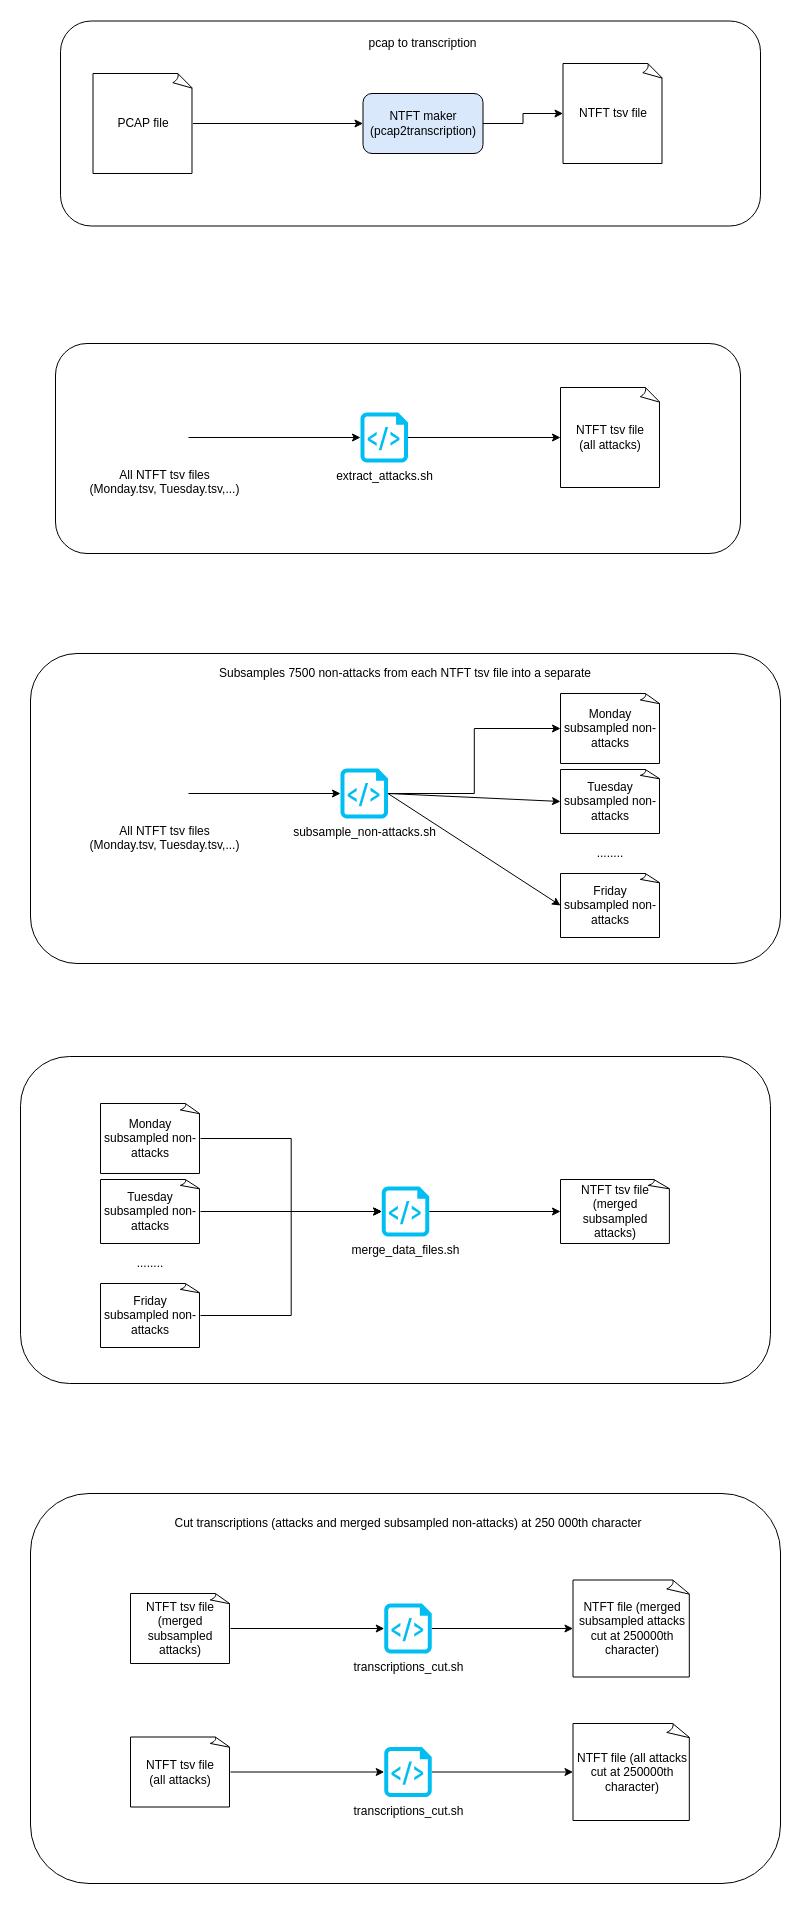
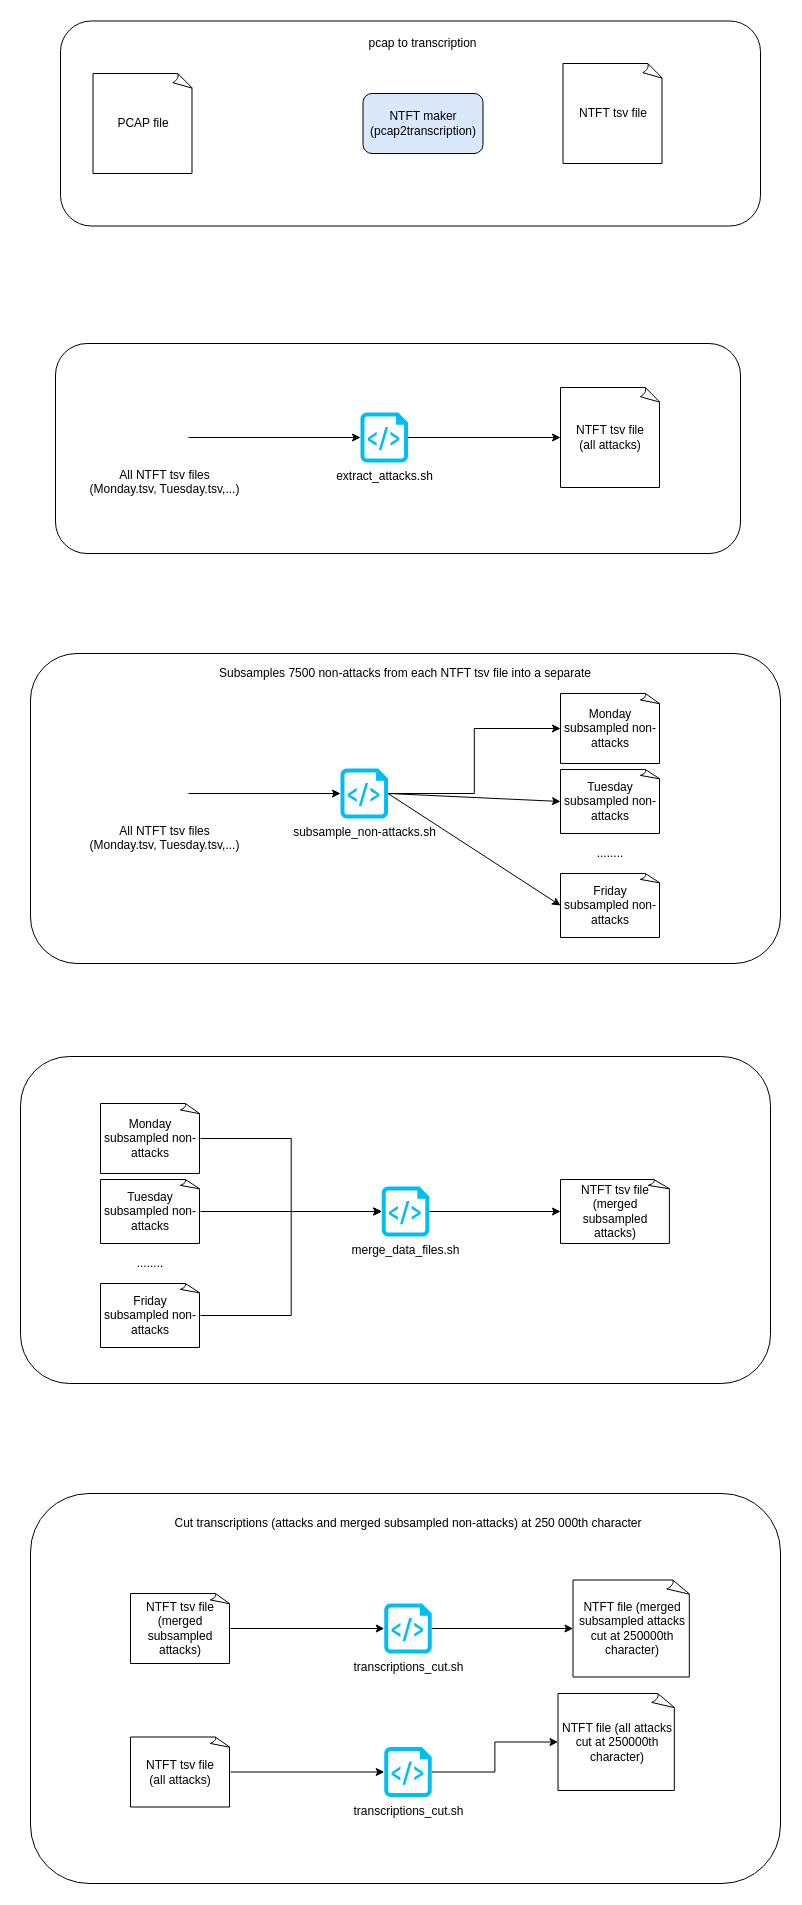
edge "NTFT maker (pcap2transcription)" -> "NTFT tsv file": removed
edge "PCAP file" -> "NTFT maker (pcap2transcription)": removed
node "NTFT file (all attacks cut at 250000th character)": moved (632, 1772) -> (617, 1742)
